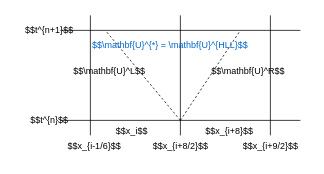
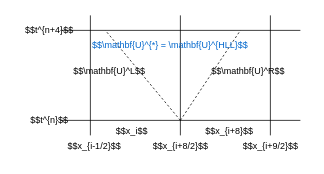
node "$$t^{n+1}$$": label "$$t^{n+1}$$" -> "$$t^{n+4}$$"
node "$$x_{i-1/6}$$": label "$$x_{i-1/6}$$" -> "$$x_{i-1/2}$$"
